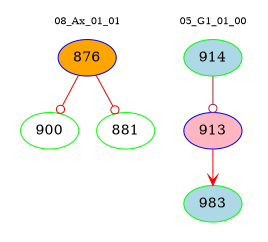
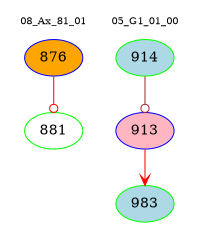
cluster "08_Ax_01_01": label "08_Ax_01_01" -> "08_Ax_81_01"
node "900": removed
